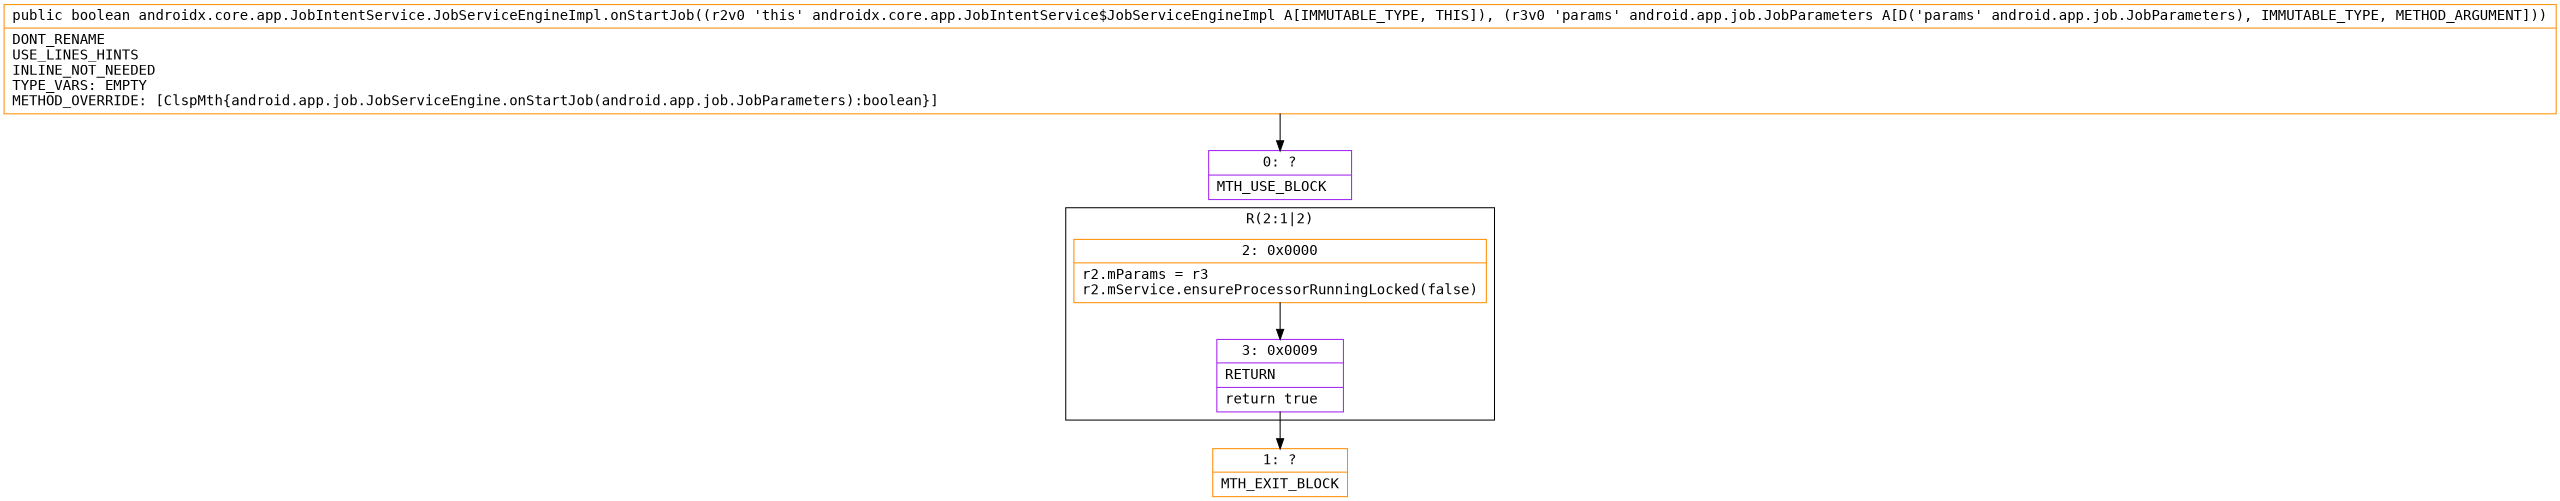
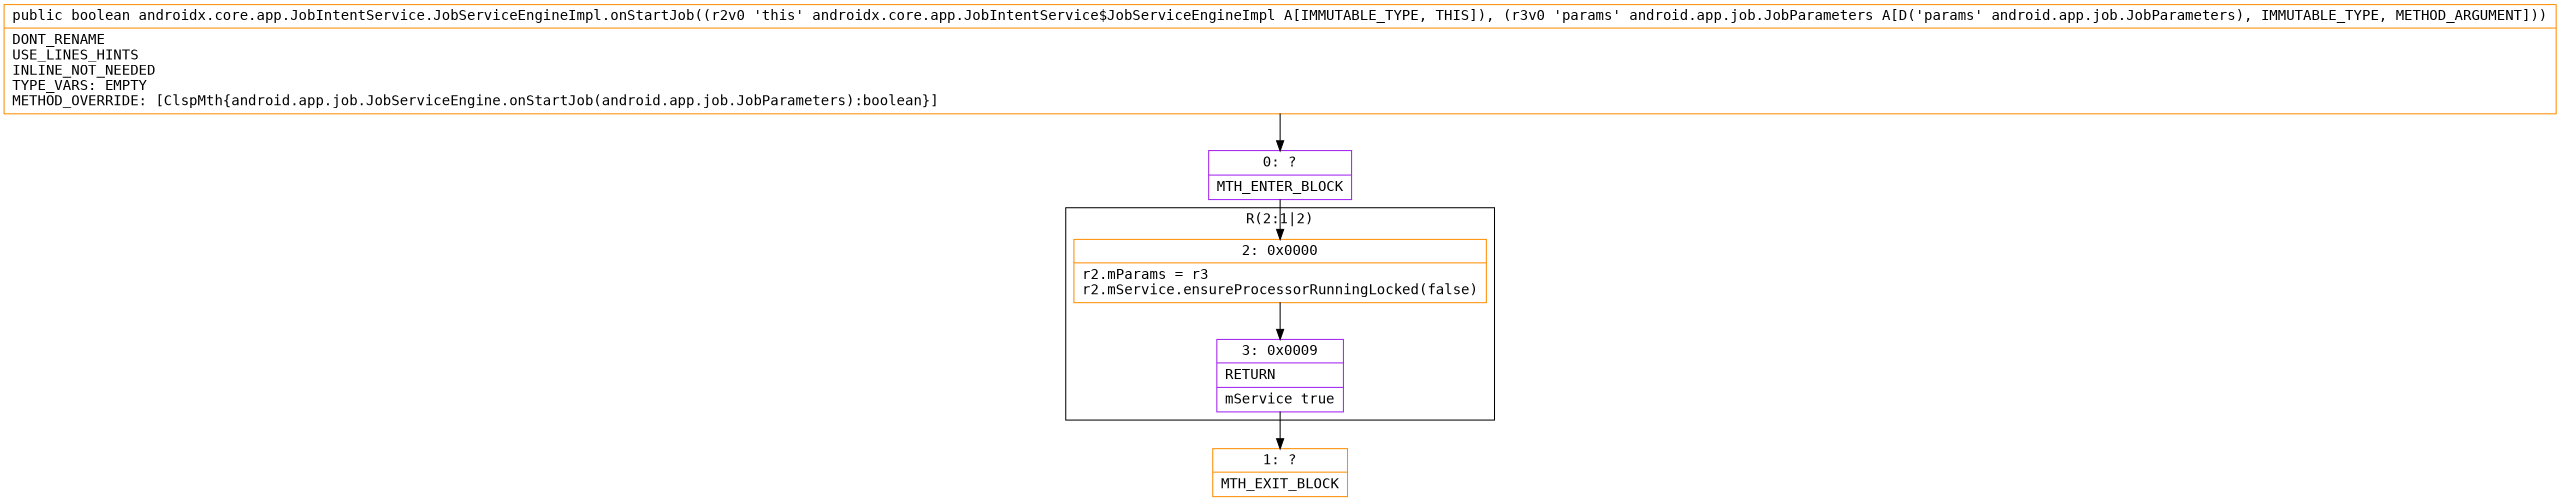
node "0: ?": text "MTH_USE_BLOCK" -> "MTH_ENTER_BLOCK"
edge "0: ?" -> "2: 0x0000": added
node "3: 0x0009": text "return true" -> "mService true"
